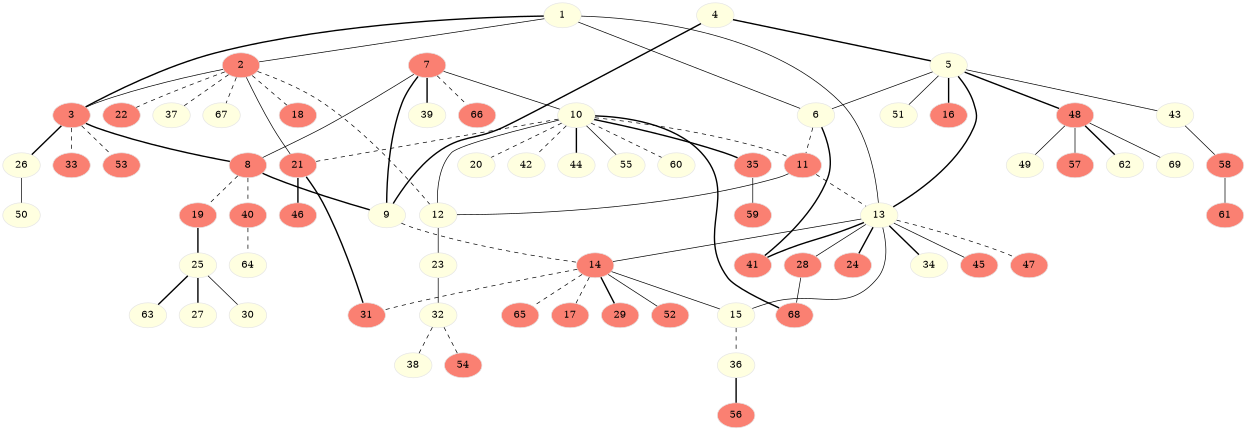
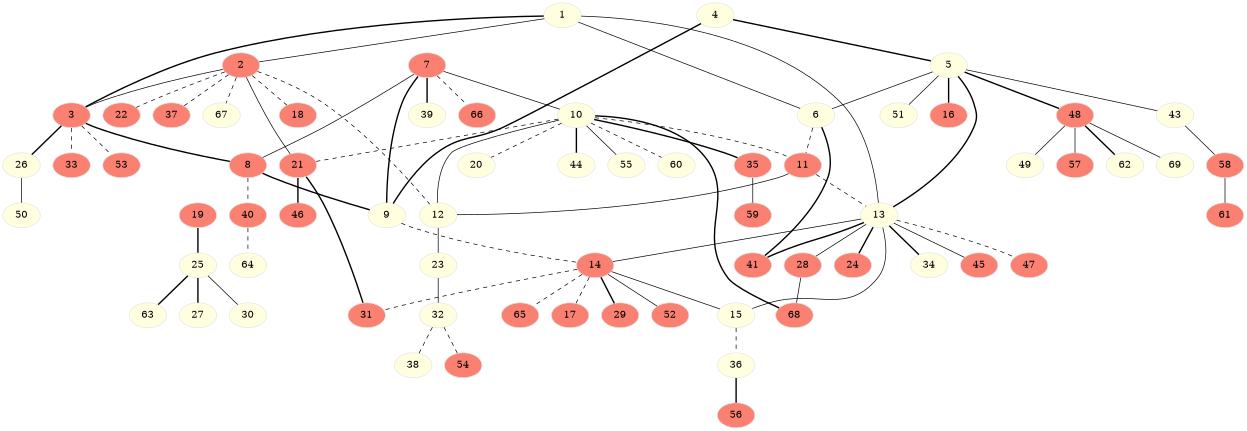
node "37": fillcolor lightyellow -> salmon
node "42": removed
edge "8" -- "19": removed
